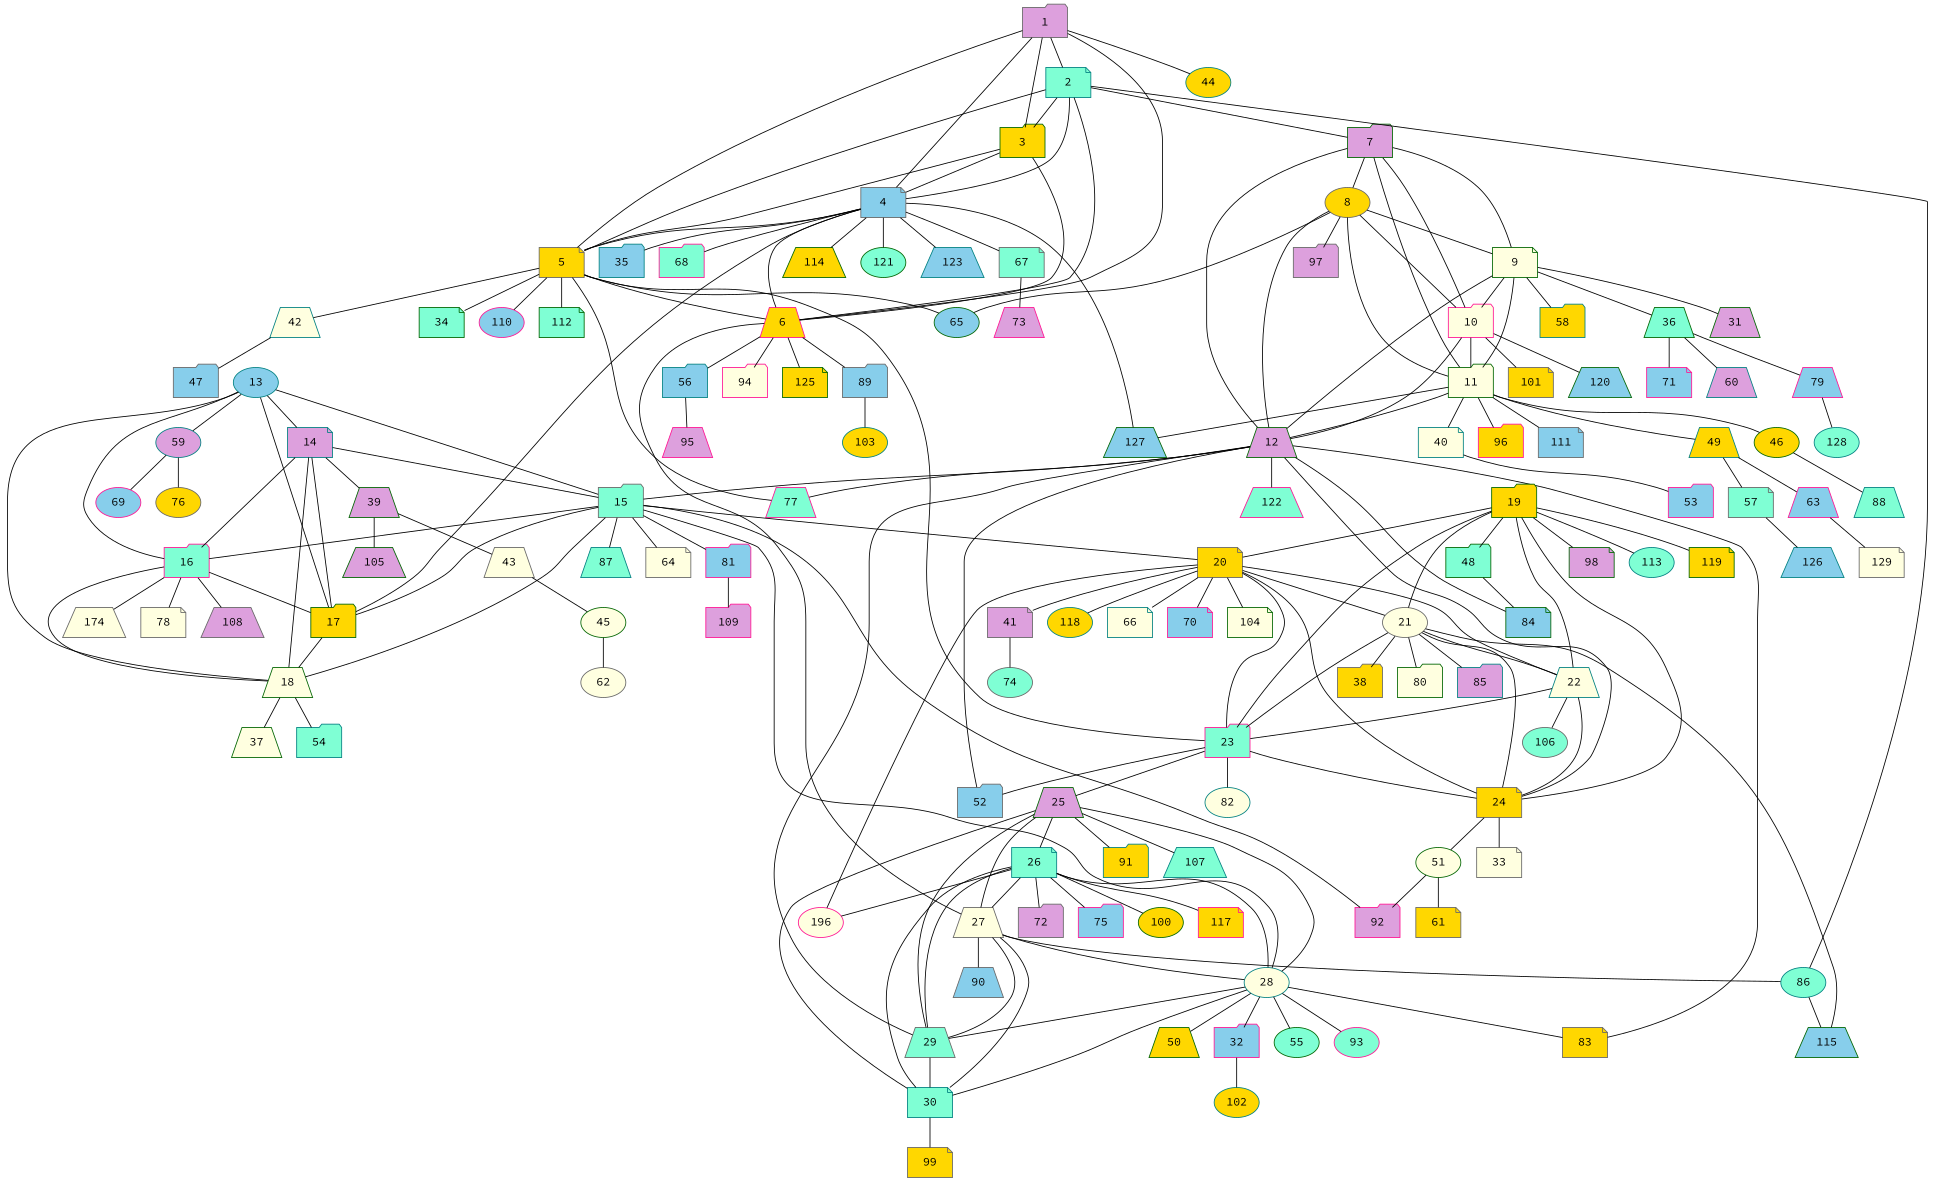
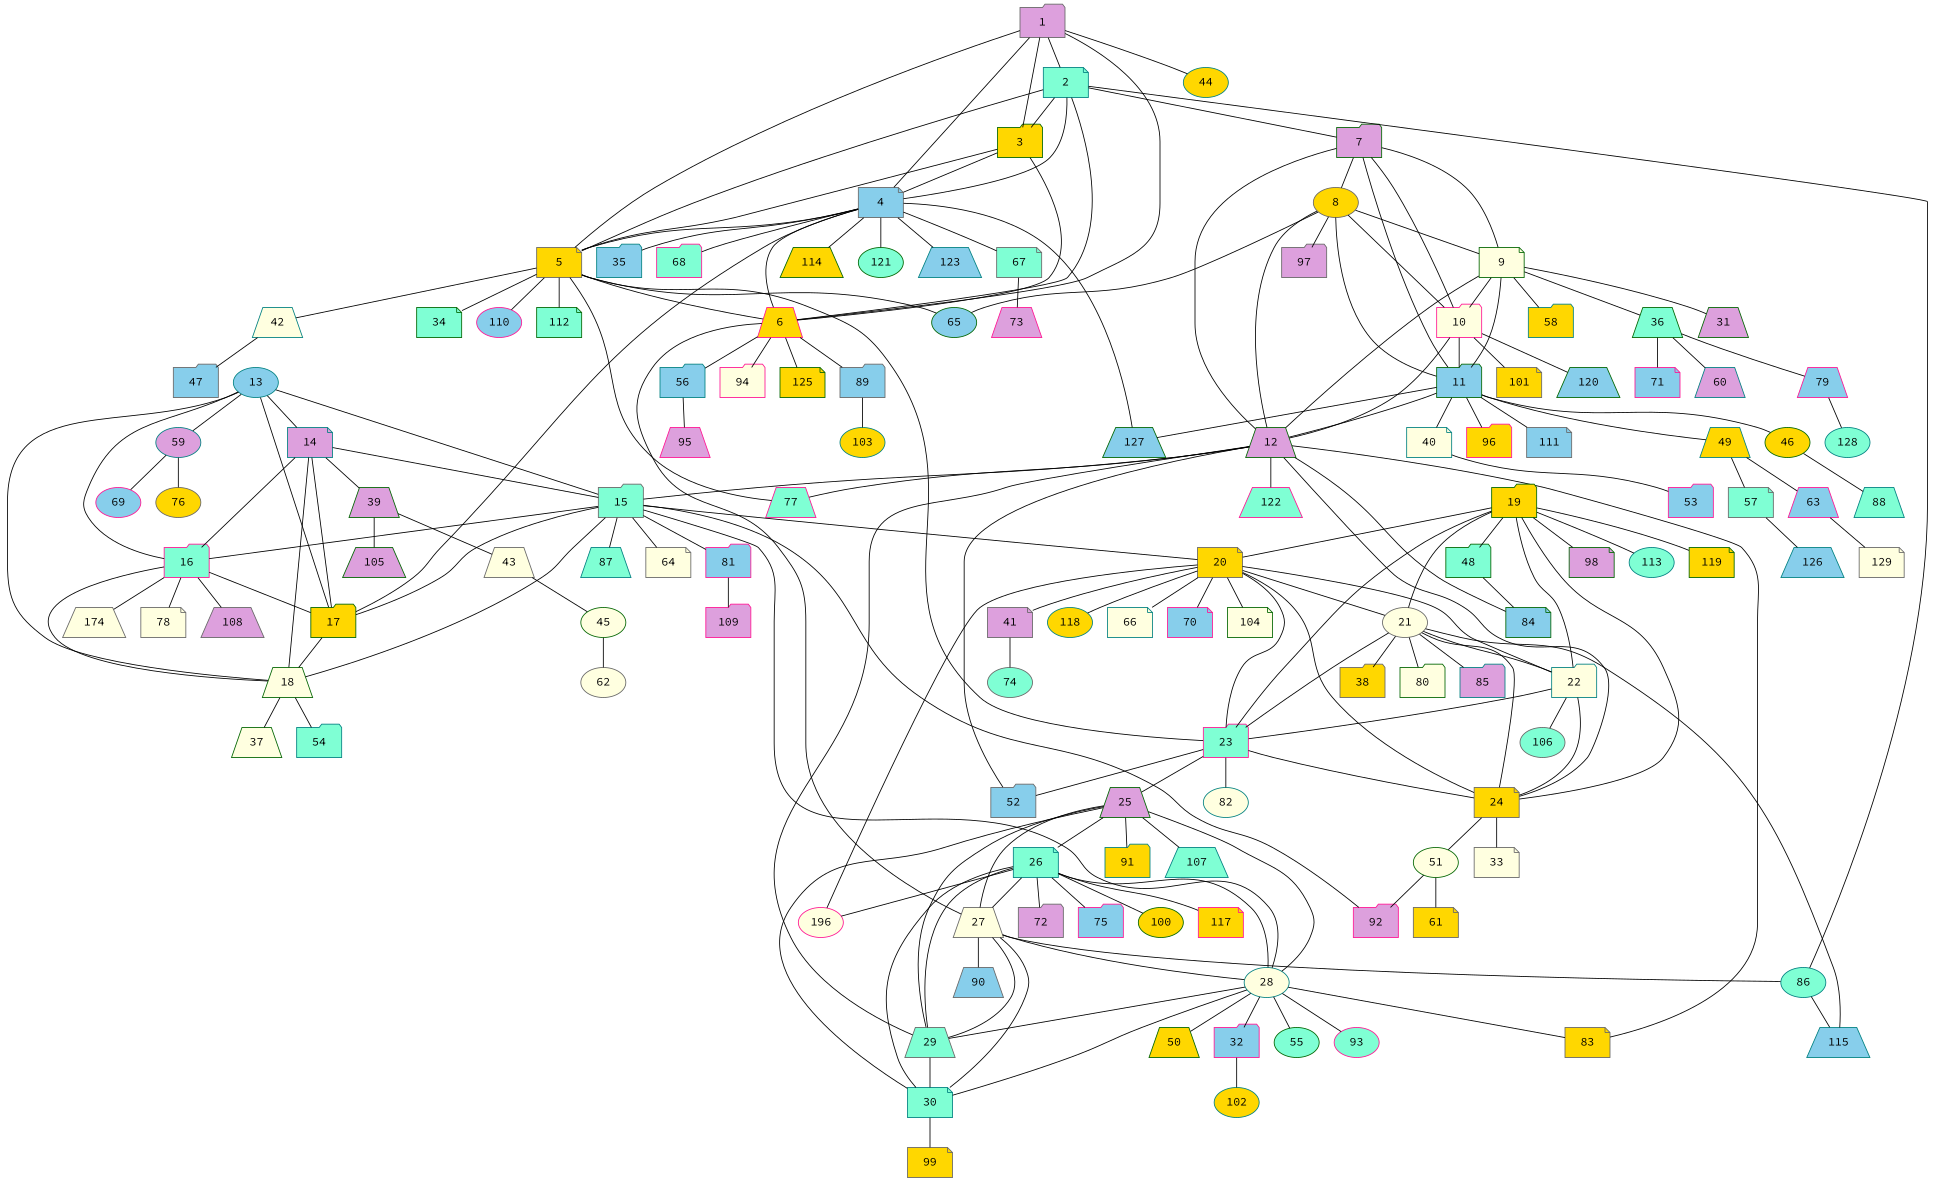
node "11": fillcolor lightyellow -> skyblue
node "22": shape trapezium -> folder
node "115": color darkgreen -> teal
